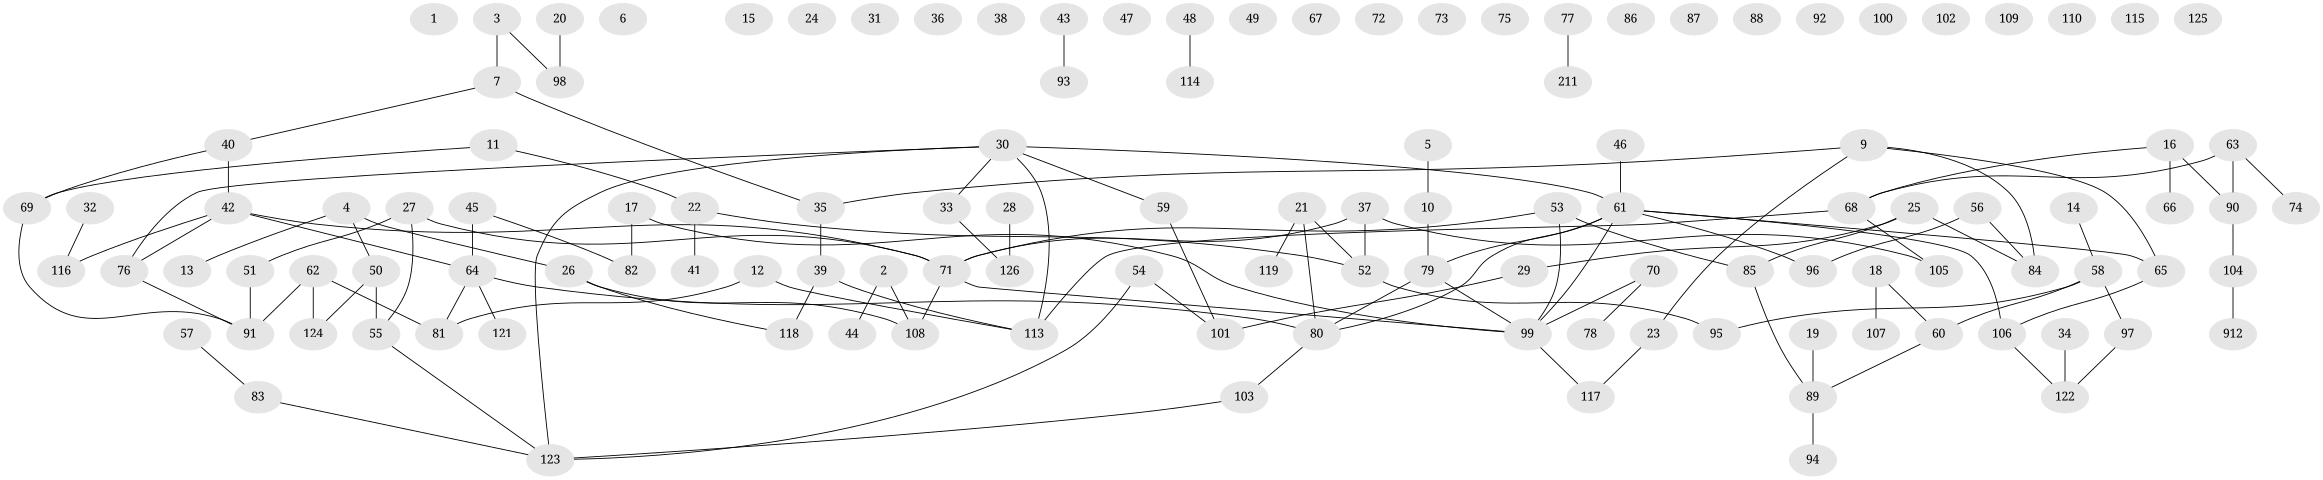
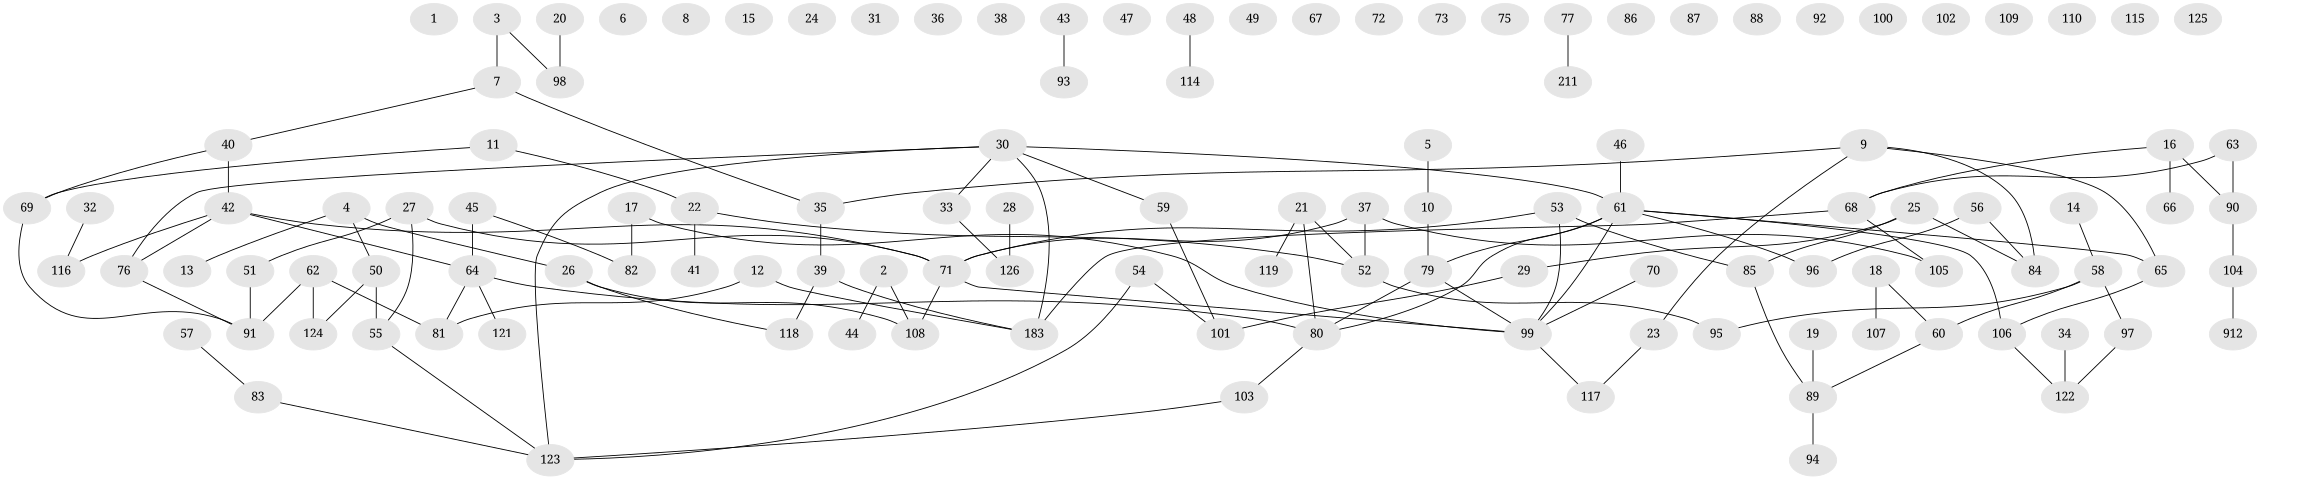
node "8": added
node "74": removed
node "113": label "113" -> "183"
node "78": removed
